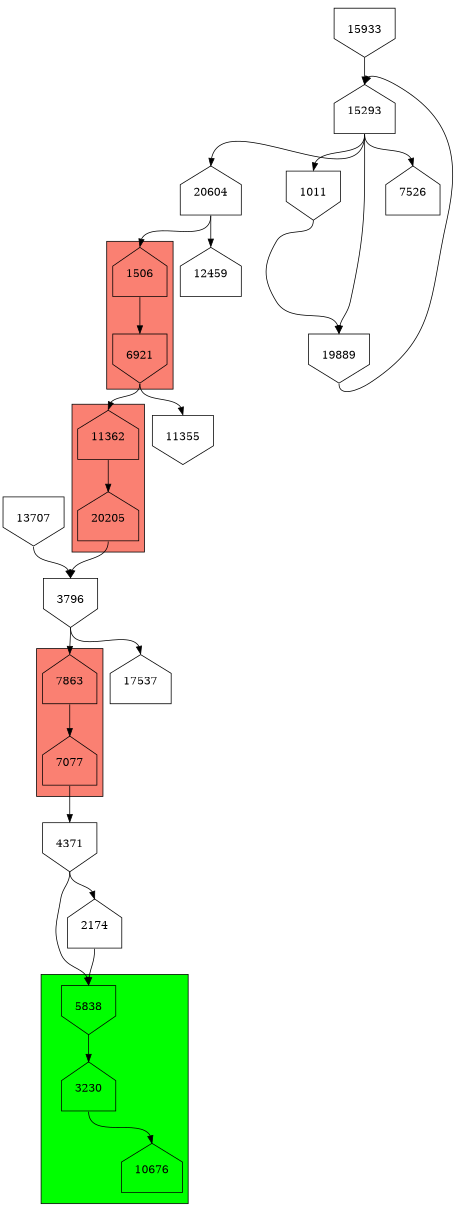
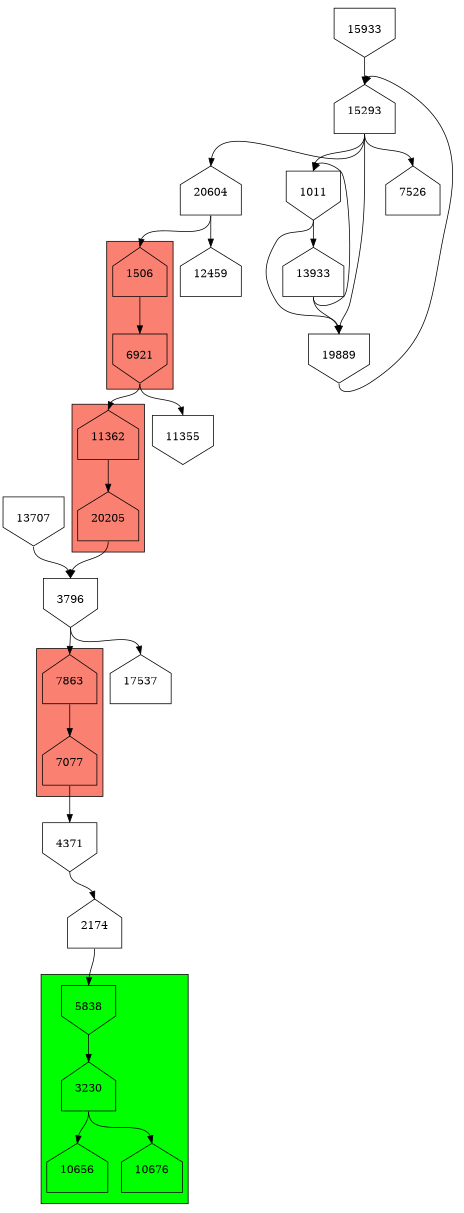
node "13933": added
edge "4371" -> "5838": removed
node "10656": added
